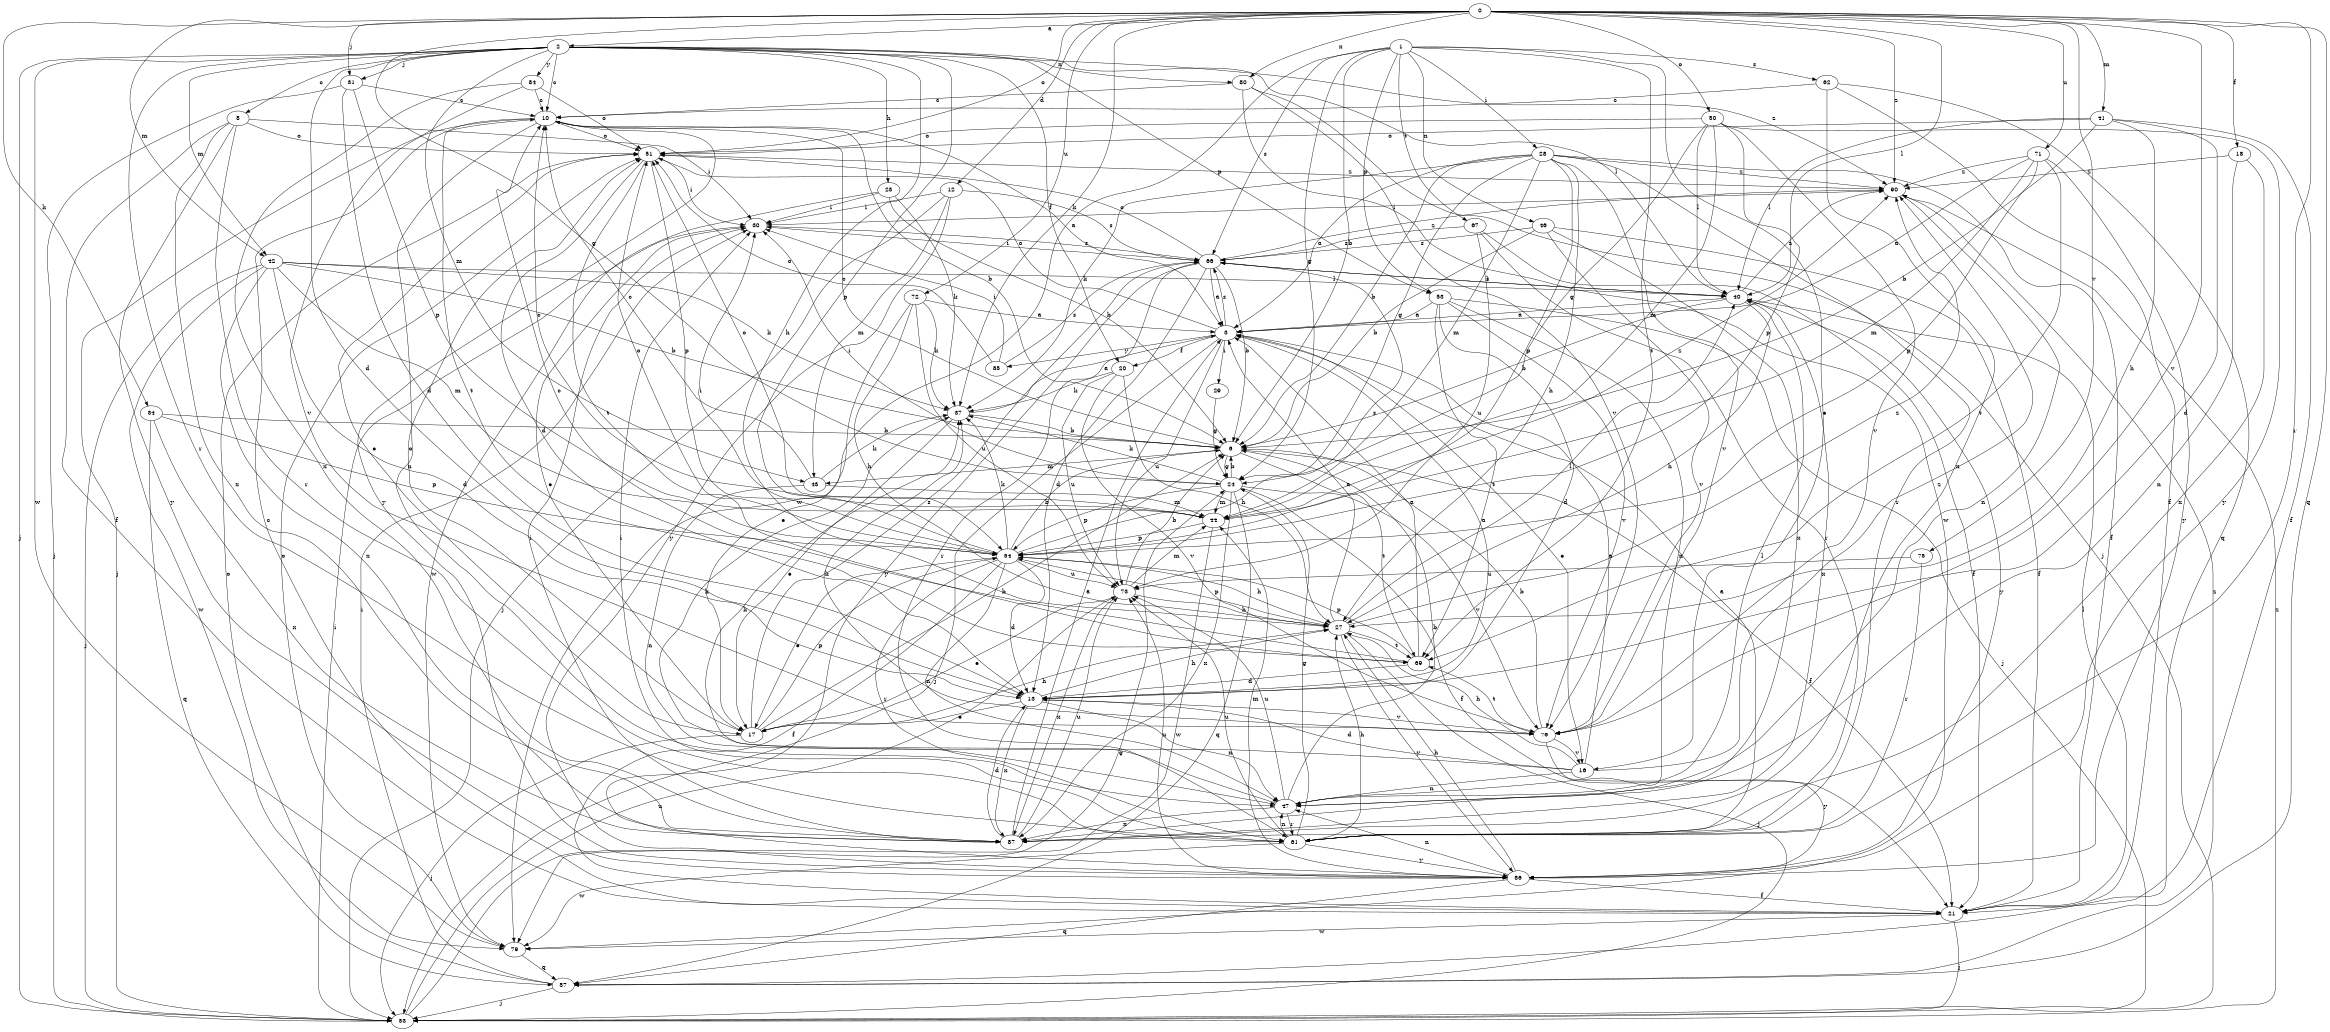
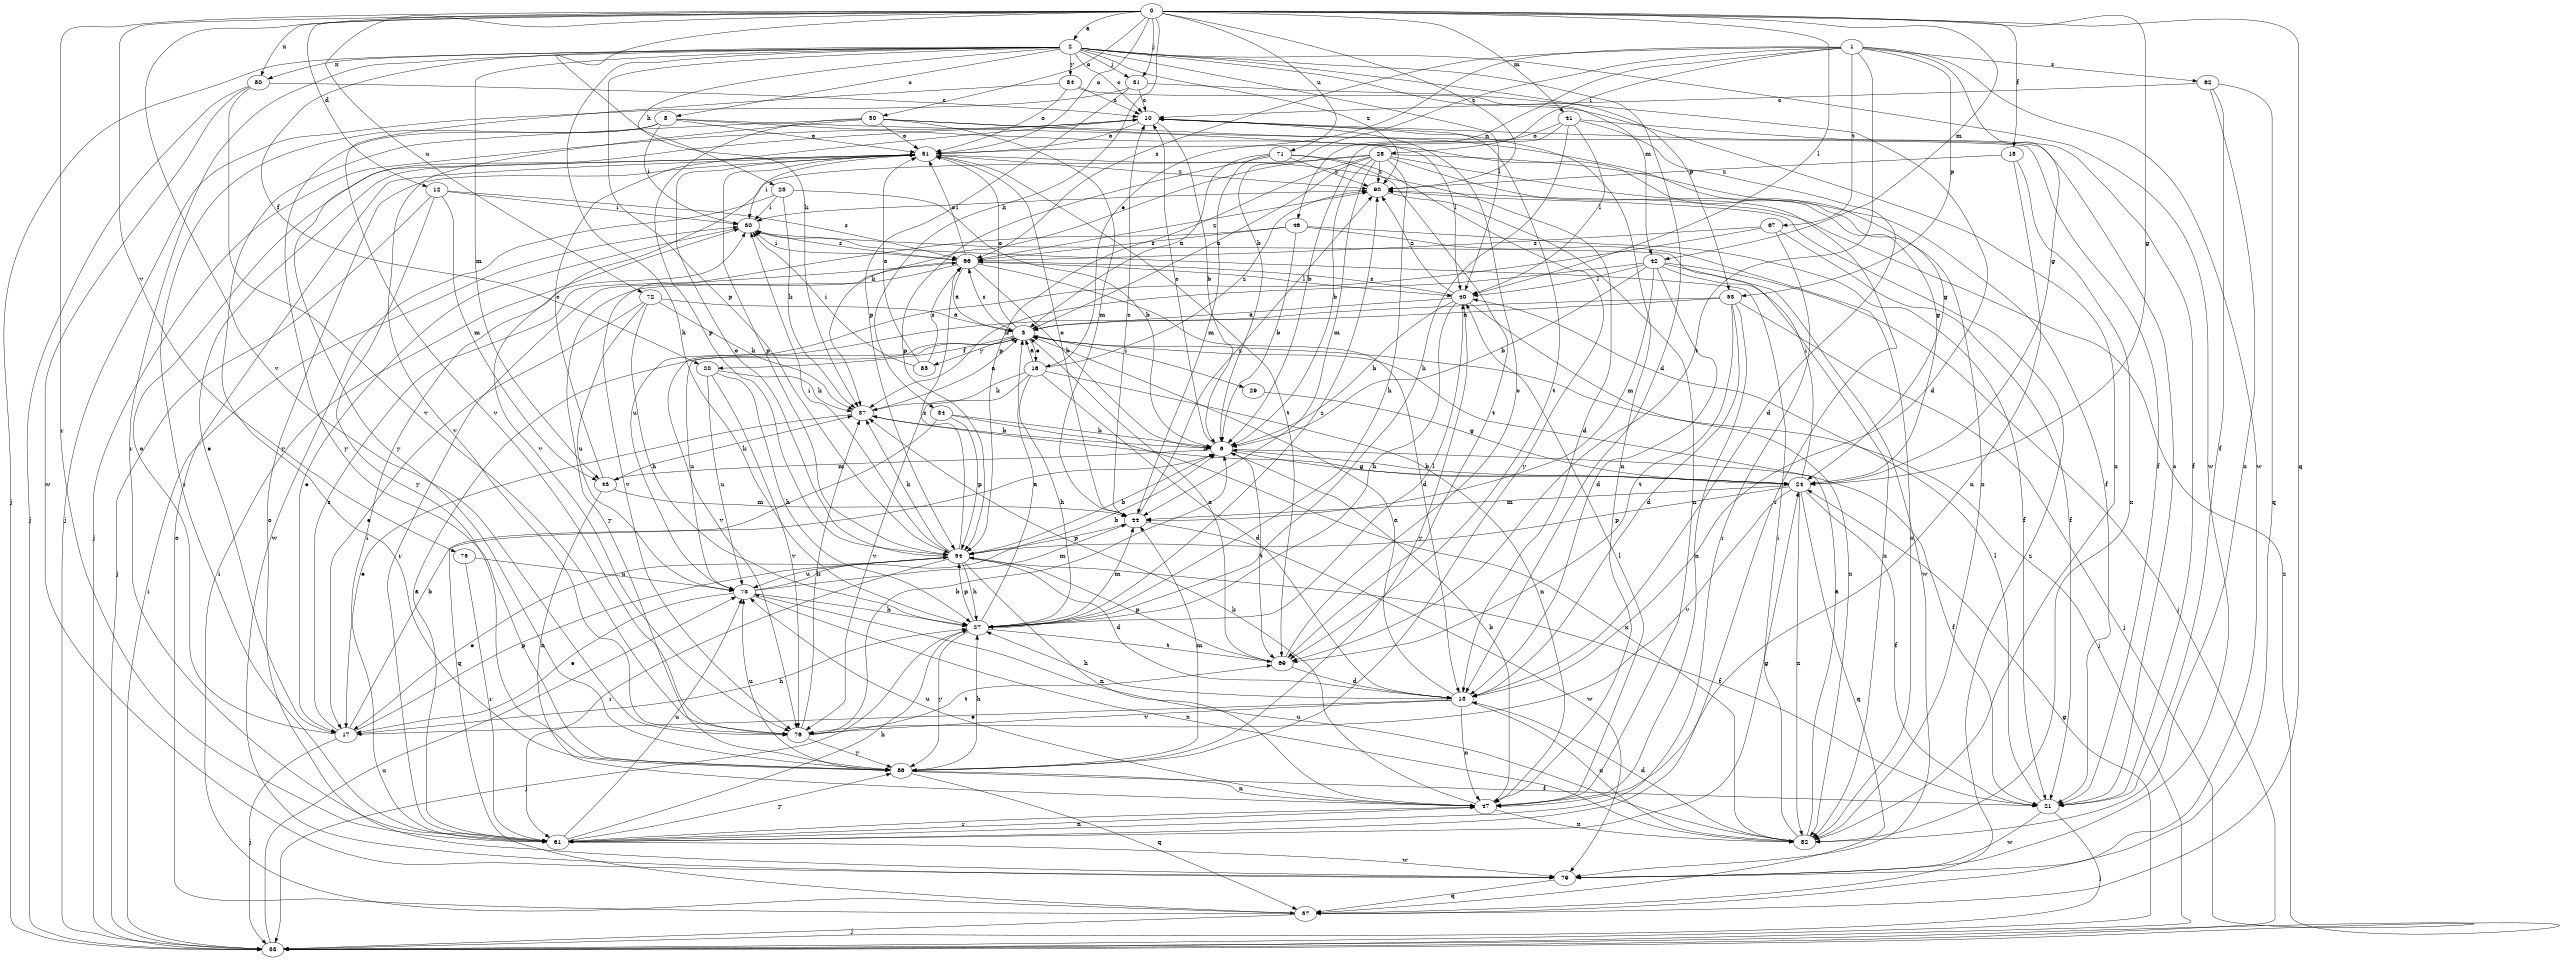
edge "10" -> "3": removed, label "a"
edge "27" -> "44": added, label "m"
edge "76" -> "16": reversed
node "87": label "87" -> "82"
